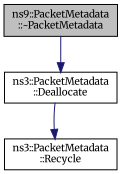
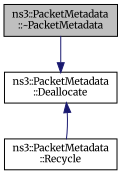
node "ns9::PacketMetadata ::~PacketMetadata": label "ns9::PacketMetadata ::~PacketMetadata" -> "ns3::PacketMetadata ::~PacketMetadata"
edge "ns3::PacketMetadata ::Deallocate" -> "ns3::PacketMetadata ::Recycle": reversed
